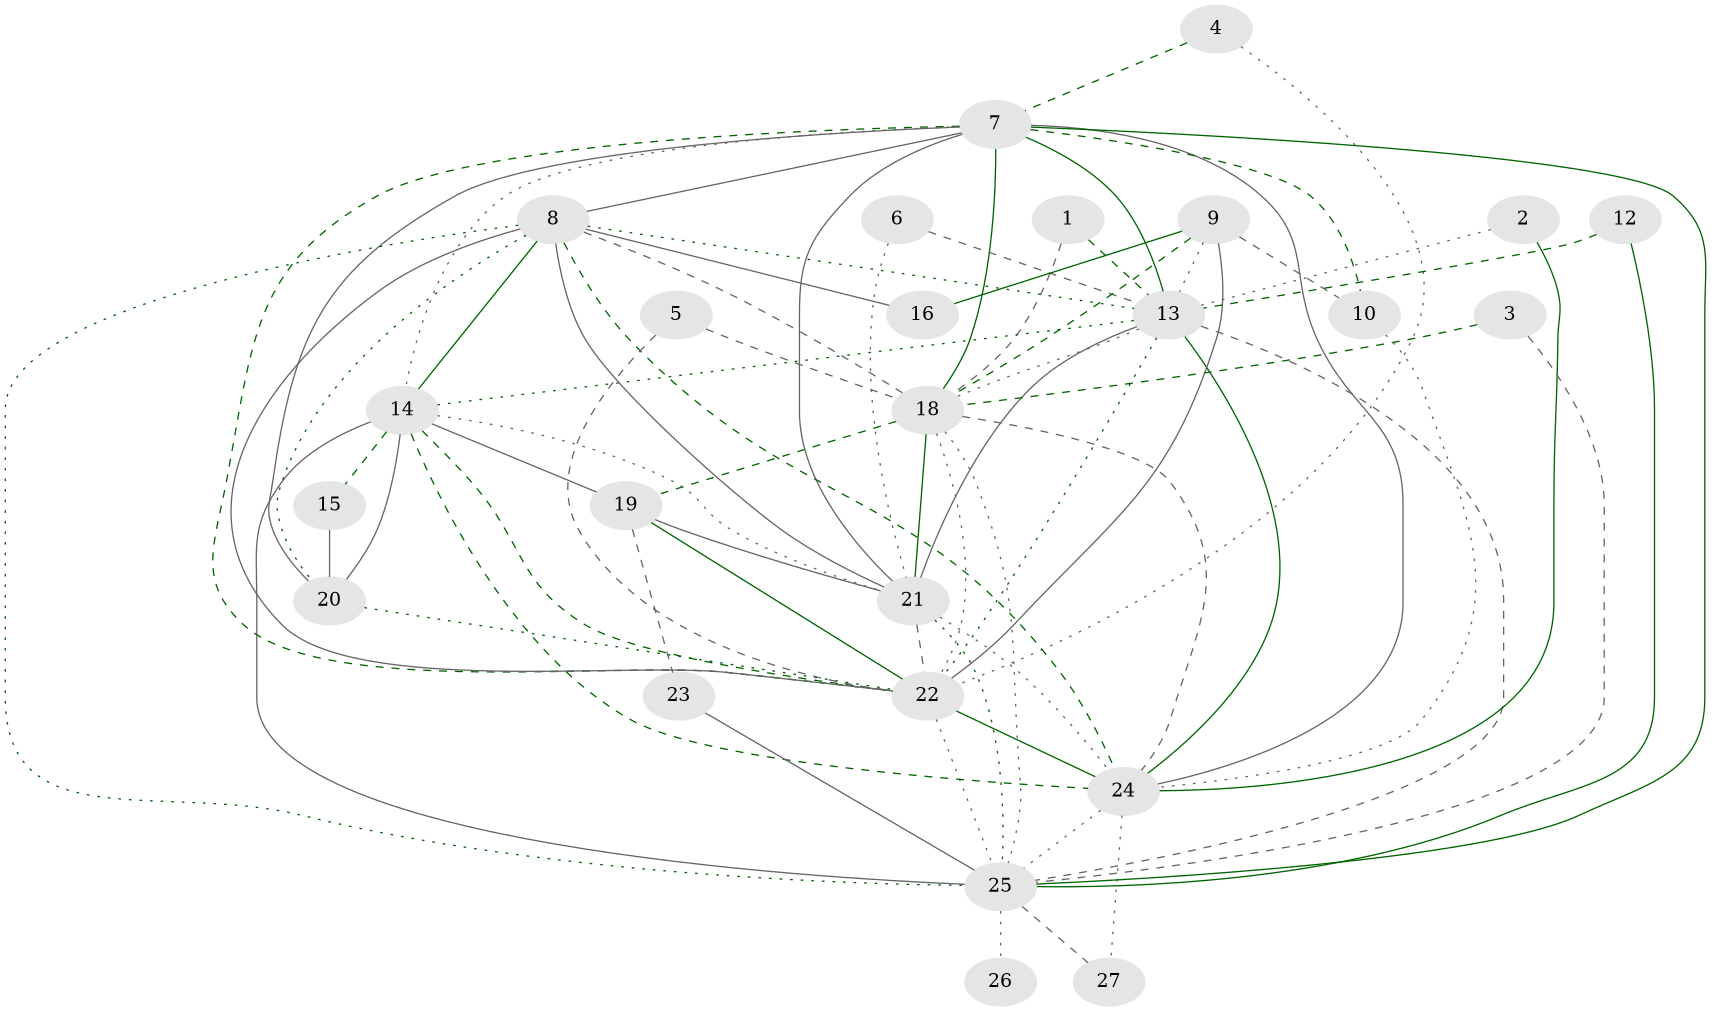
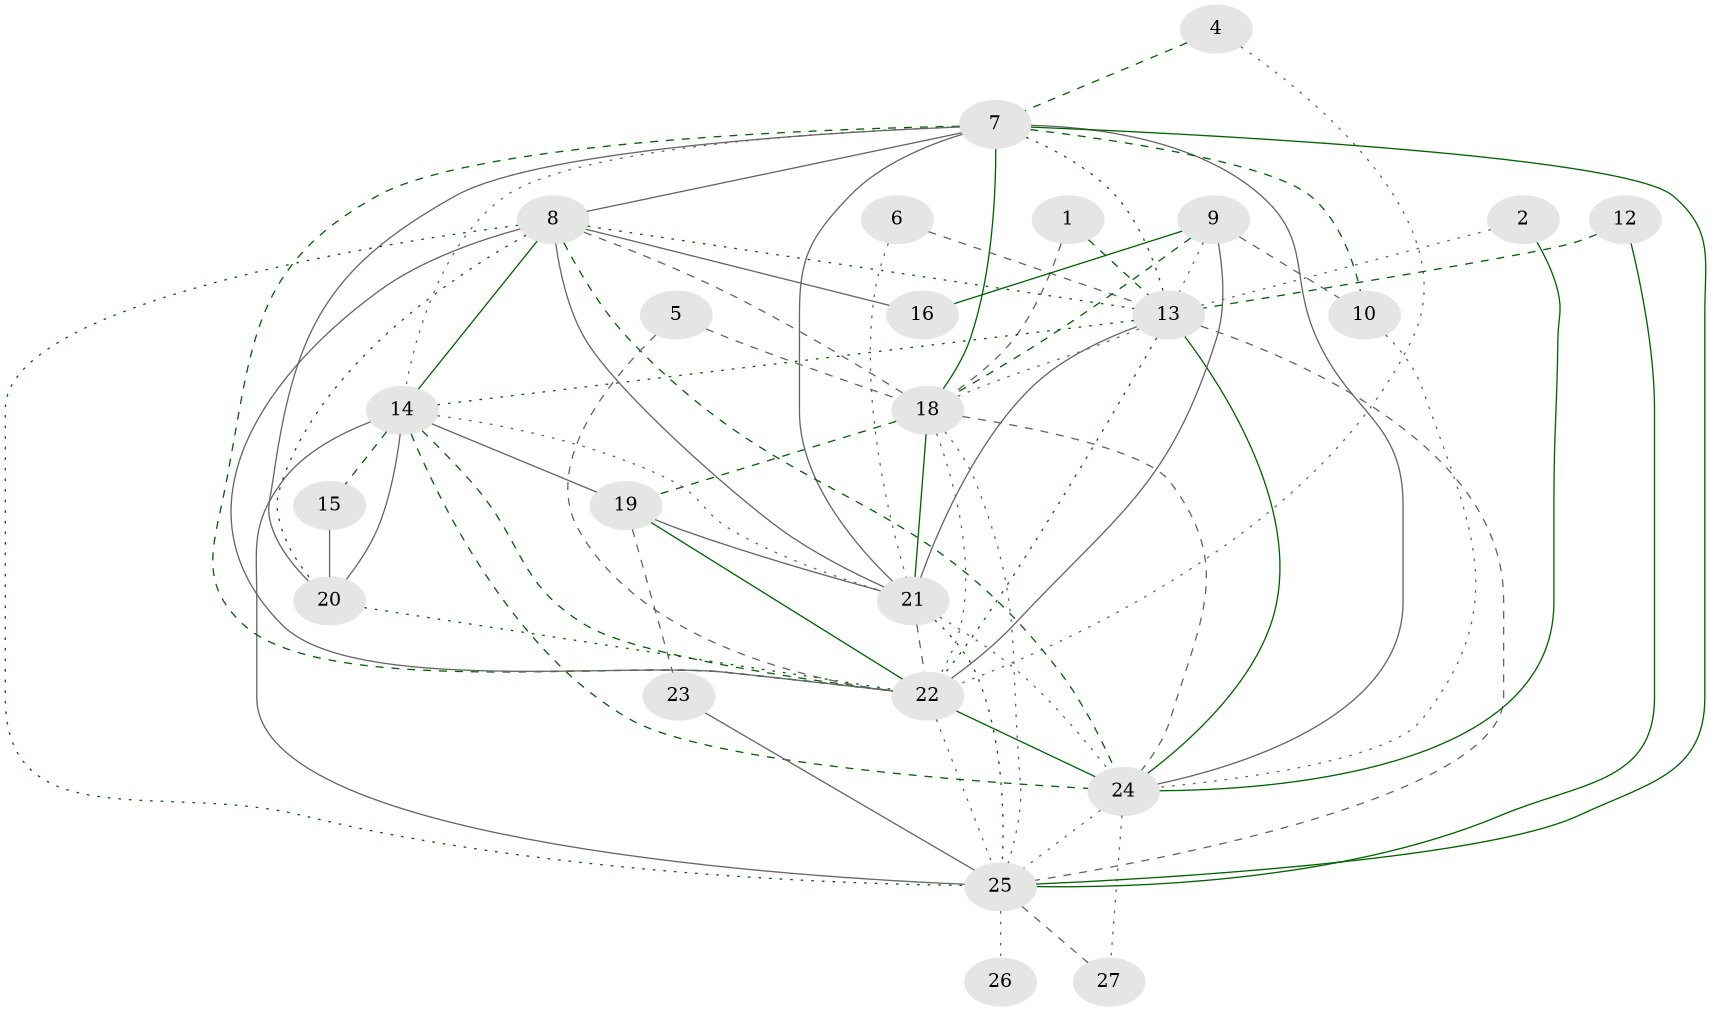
edge "7" -- "13": style solid -> dotted
node "3": removed
